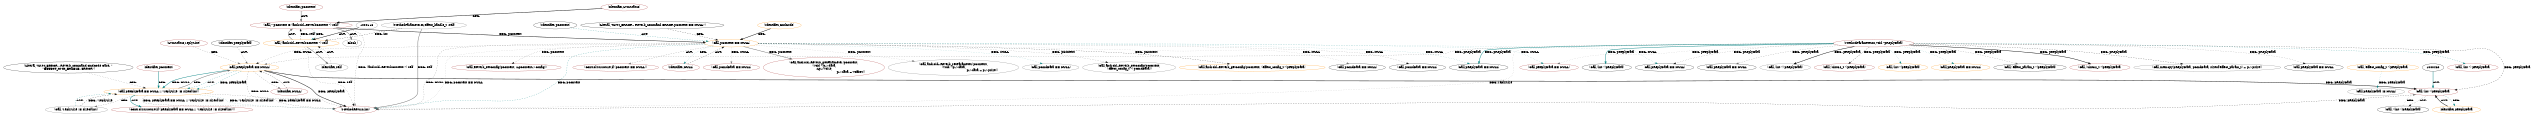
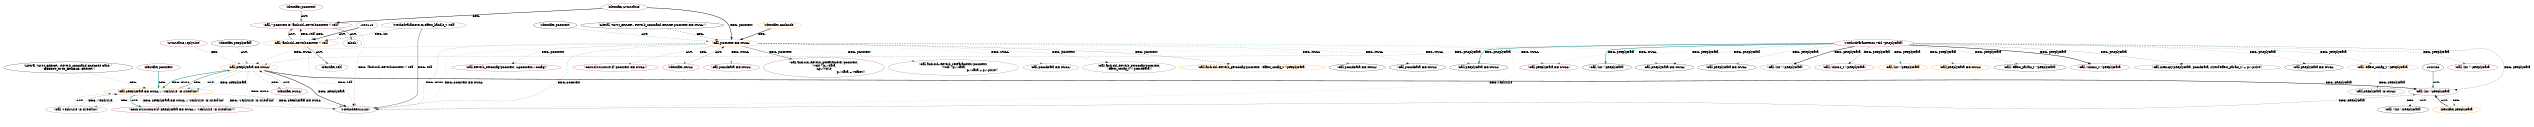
edge "(Call,* pContext = (android::ReverbContext *) self)" -> "(Call,pContext == NULL)": now "(Identifier,LvmStatus)" -> "(Call,pContext == NULL)"
edge "(MethodParameterIn,void *pReplyData)" -> "(Call,(effect_config_t *)pReplyData)": added, label "DDG: pReplyData"
edge "(Identifier,self)" -> "(Call,(android::ReverbContext *) self)": removed, label "AST:"
